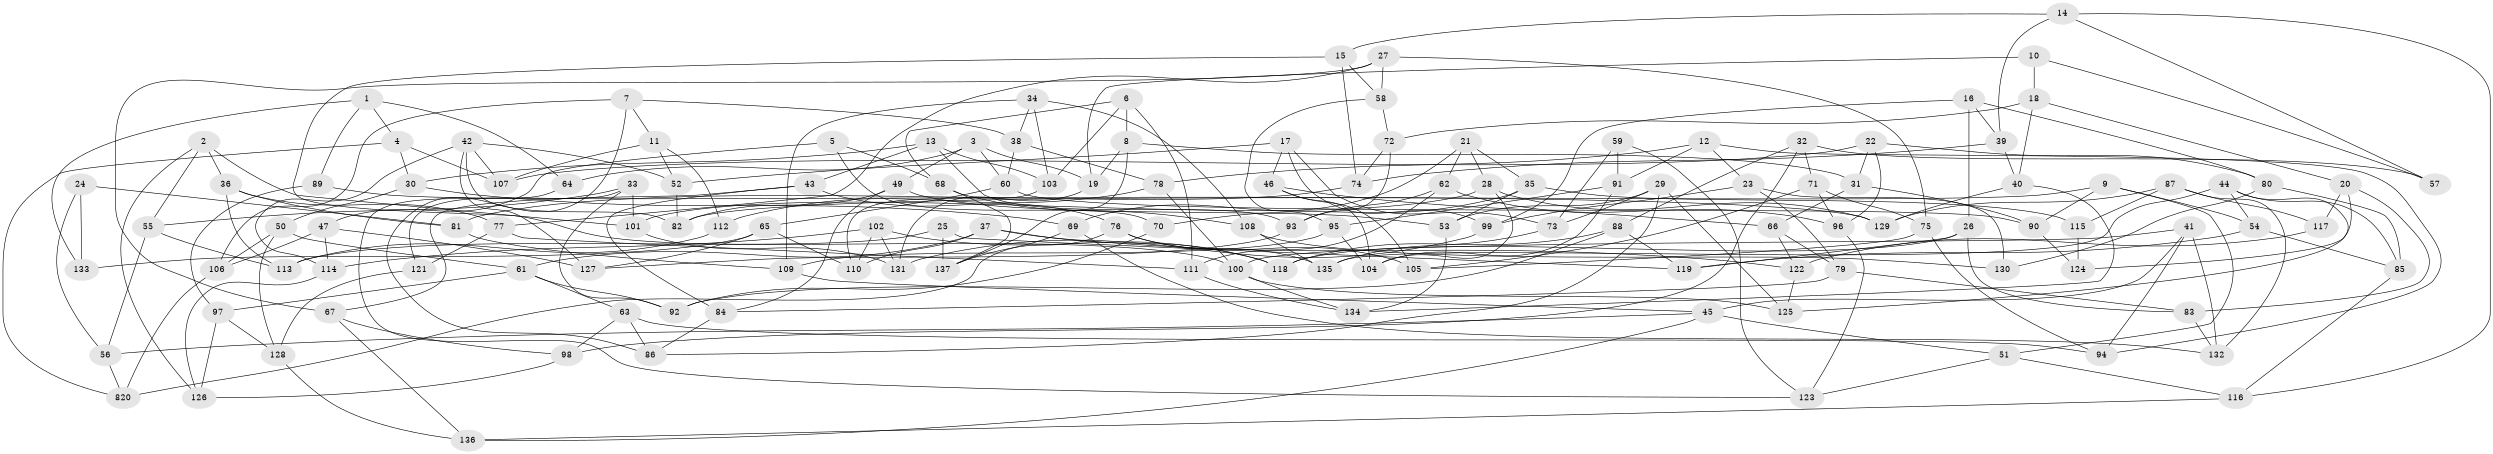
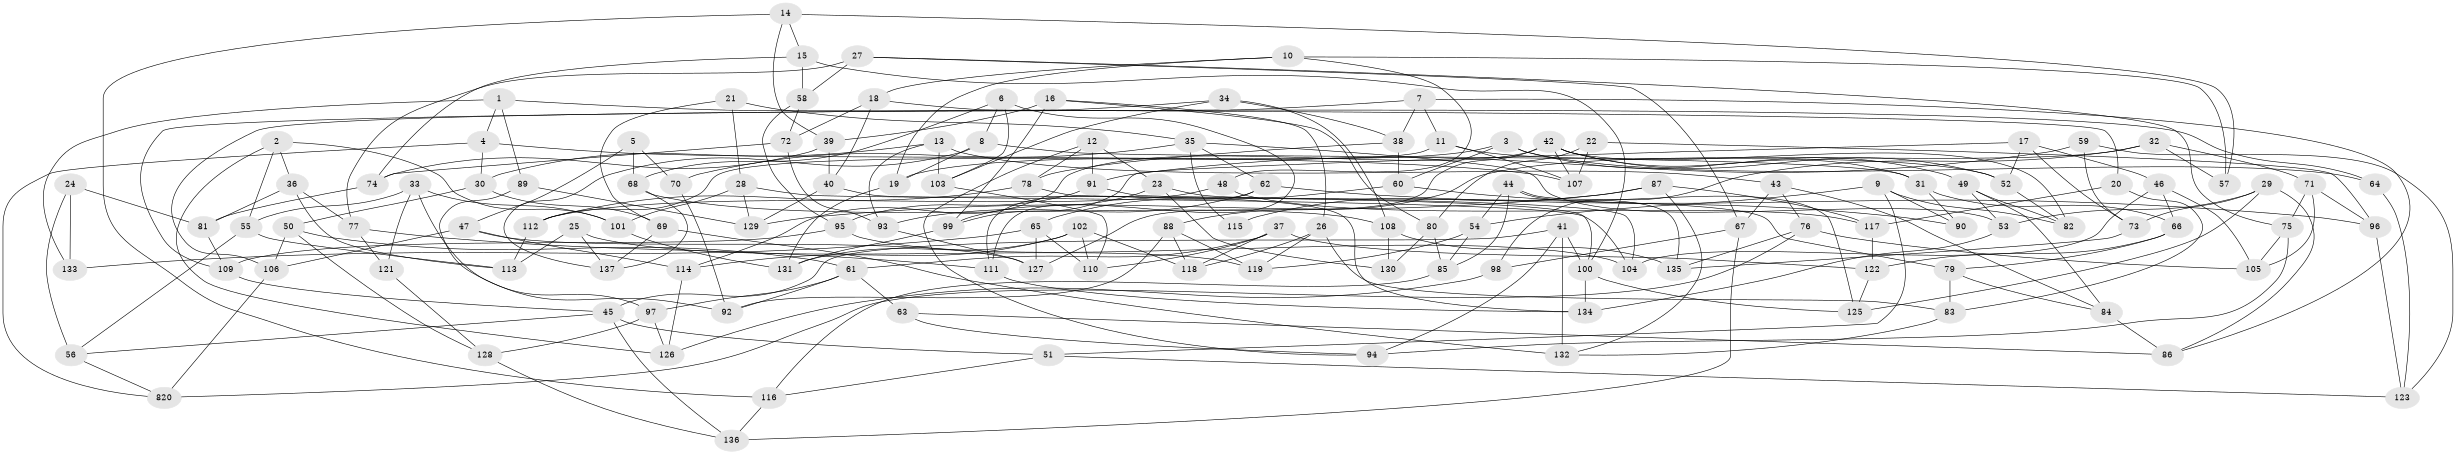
edge "21" -- "62": now "35" -- "62"
edge "22" -- "31": now "42" -- "31"
node "48": added
node "124": removed
edge "63" -- "98": removed
